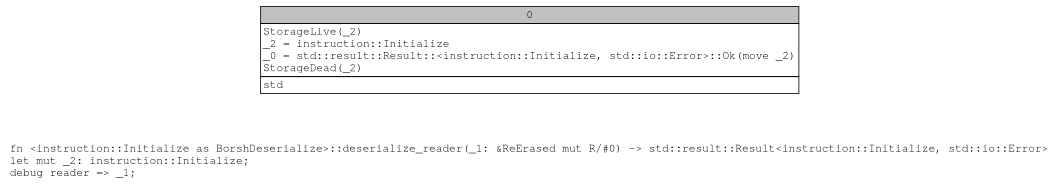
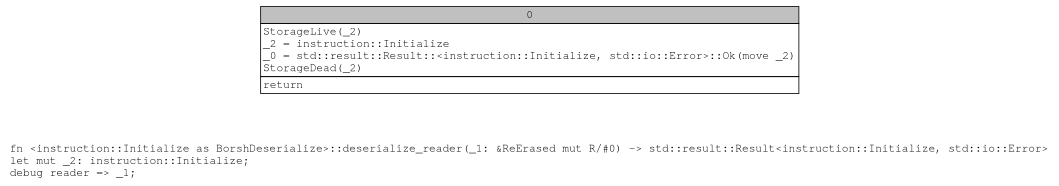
node "0": text "std" -> "return"
